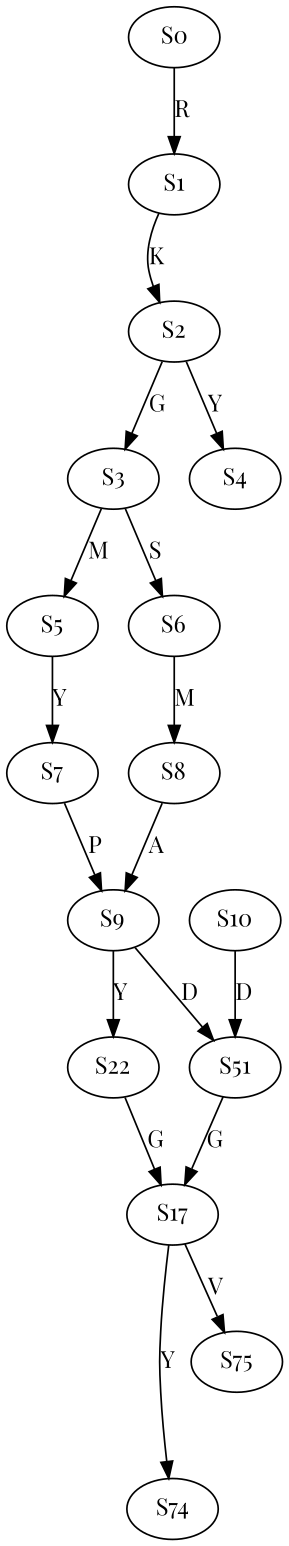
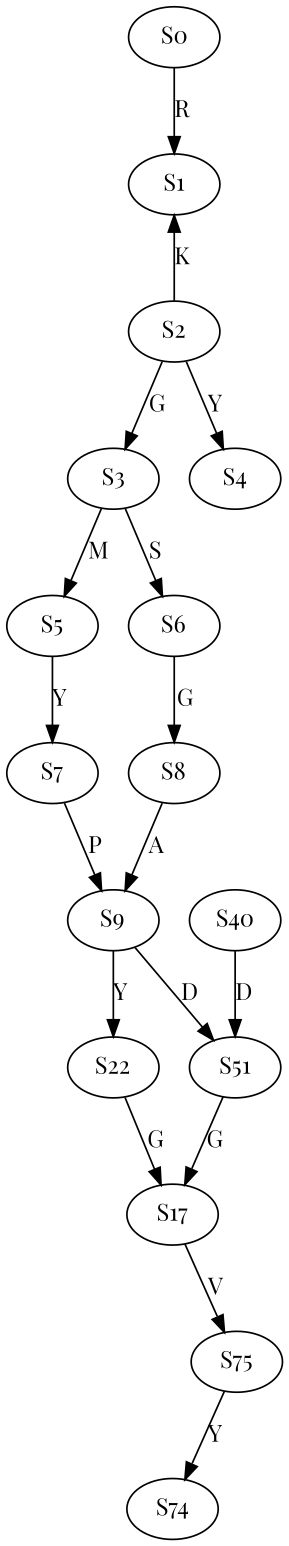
edge "S1" -> "S2": reversed
edge "S6" -> "S8": label "M" -> "G"
node "S10": label "S10" -> "S40"
edge "S17" -> "S74": now "S75" -> "S74"
